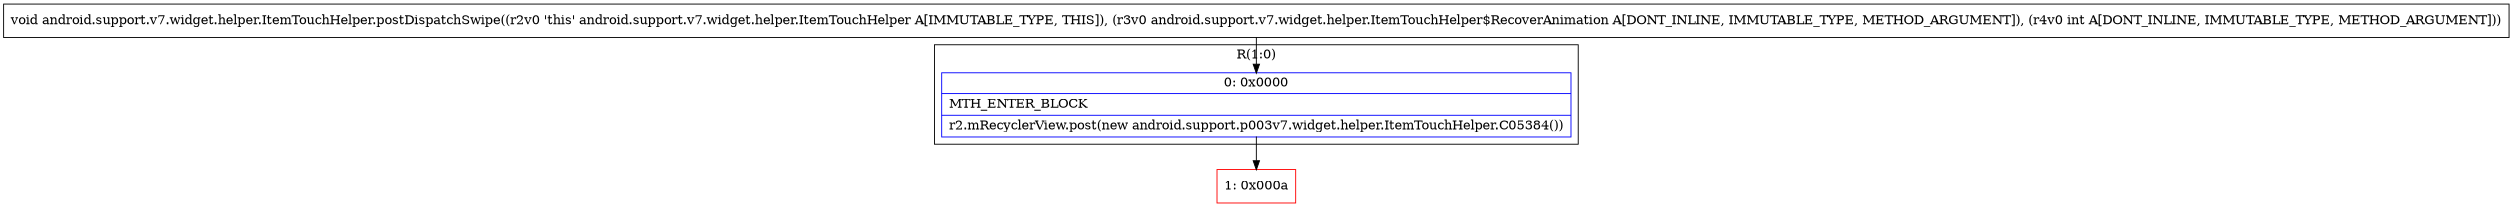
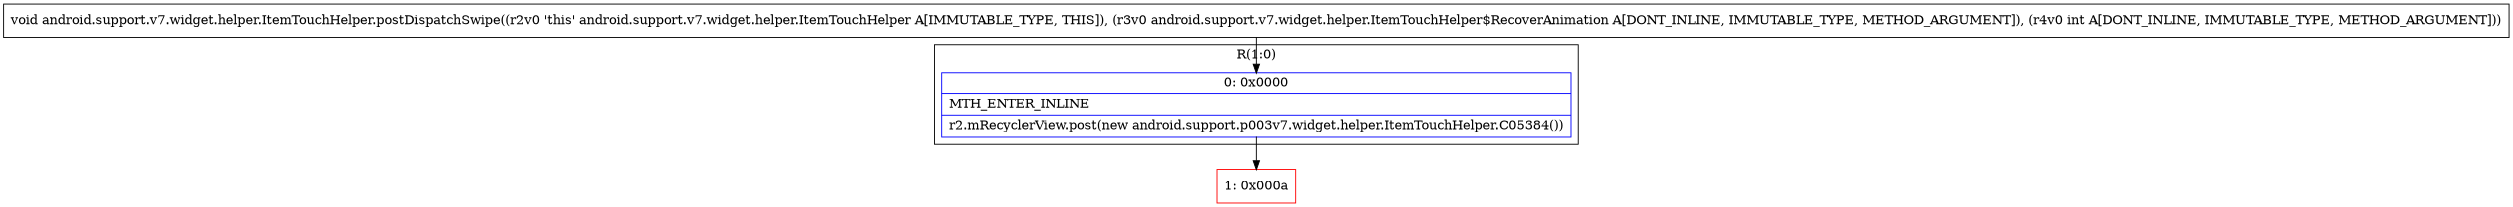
node "0: 0x0000": text "MTH_ENTER_BLOCK" -> "MTH_ENTER_INLINE"
